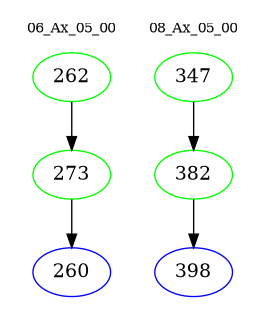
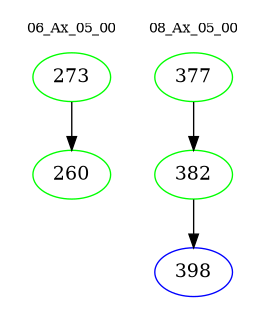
node "262": removed
node "347": label "347" -> "377"
node "260": color blue -> green
